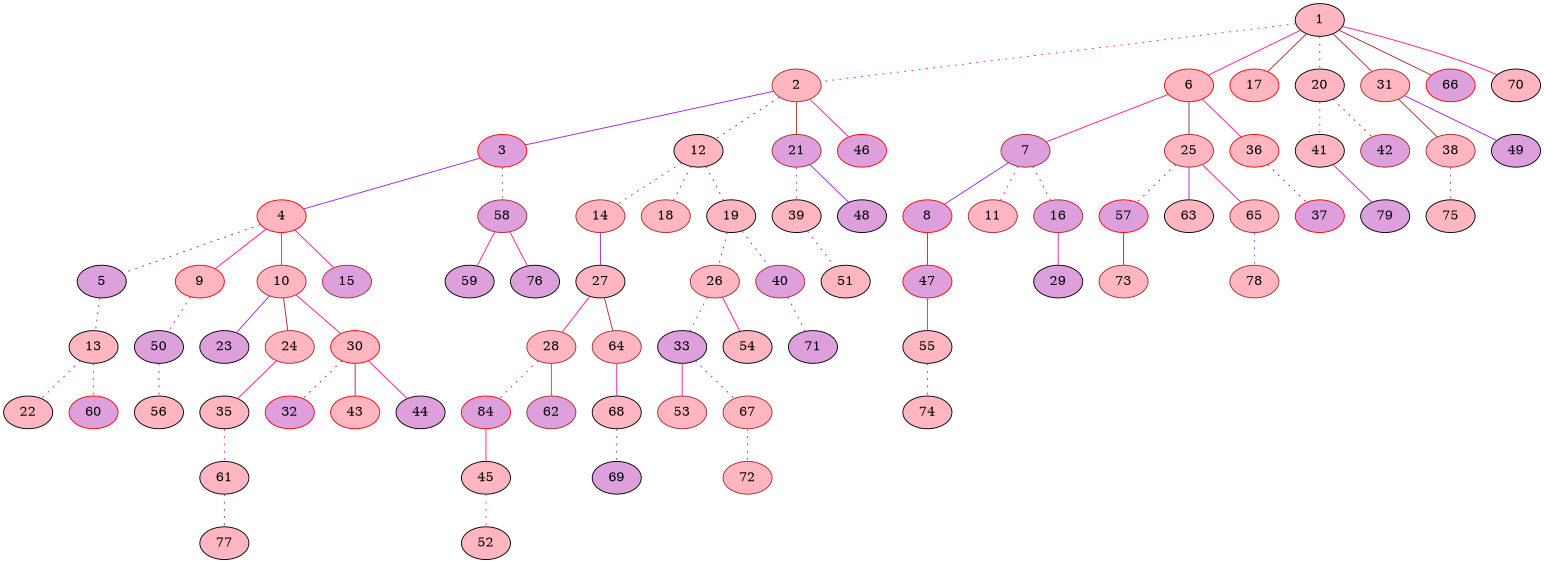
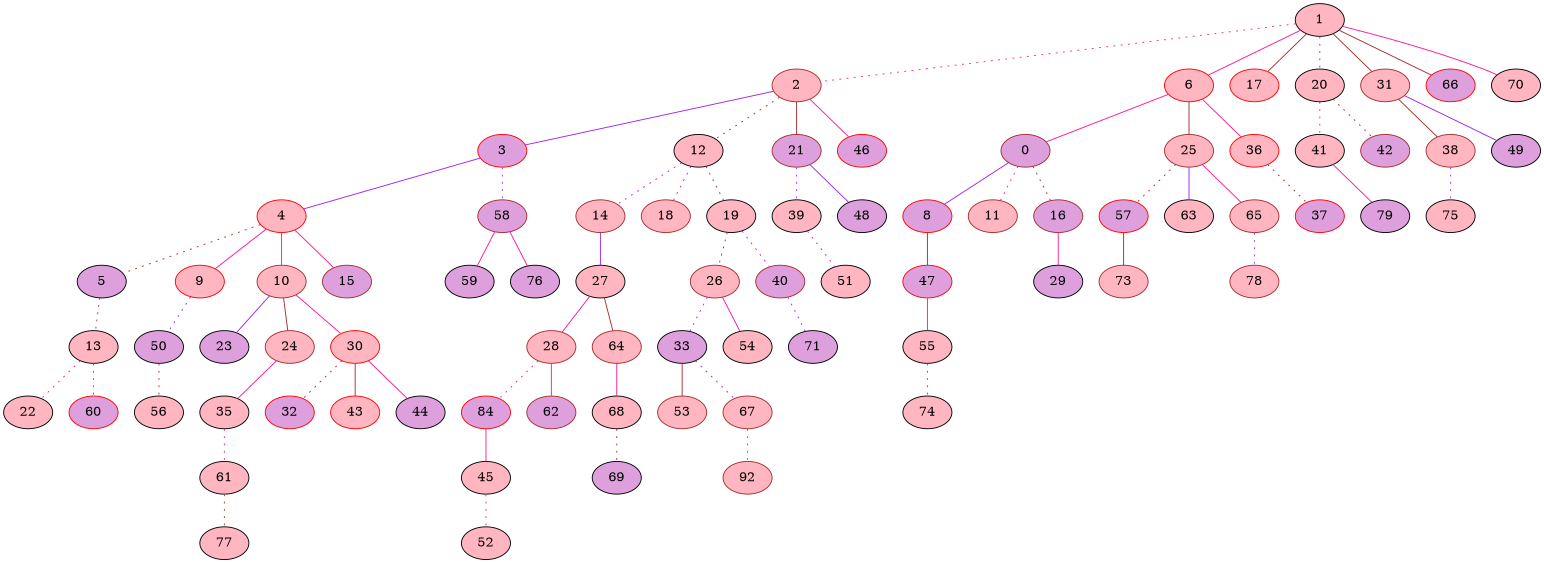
node "7": label "7" -> "0"
edge "33" -- "53": color deeppink -> brown
node "72": label "72" -> "92"
